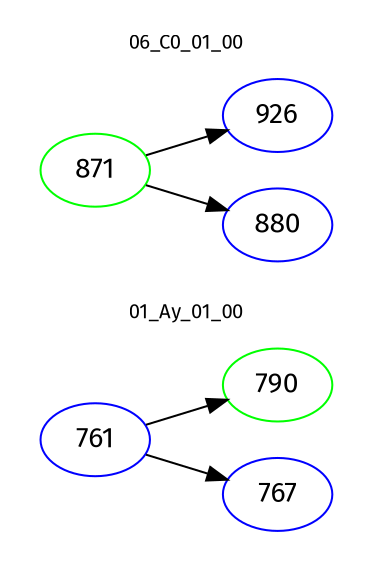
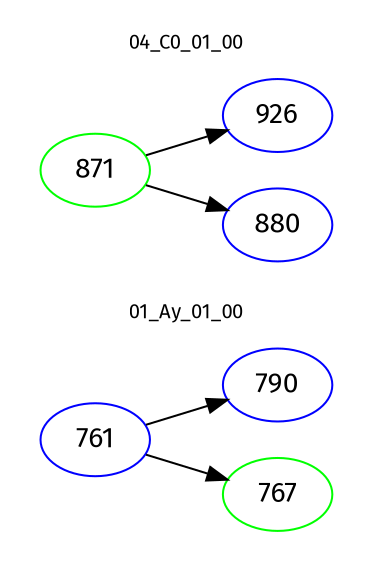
cluster "06_C0_01_00": label "06_C0_01_00" -> "04_C0_01_00"
node "790": color green -> blue
node "767": color blue -> green
